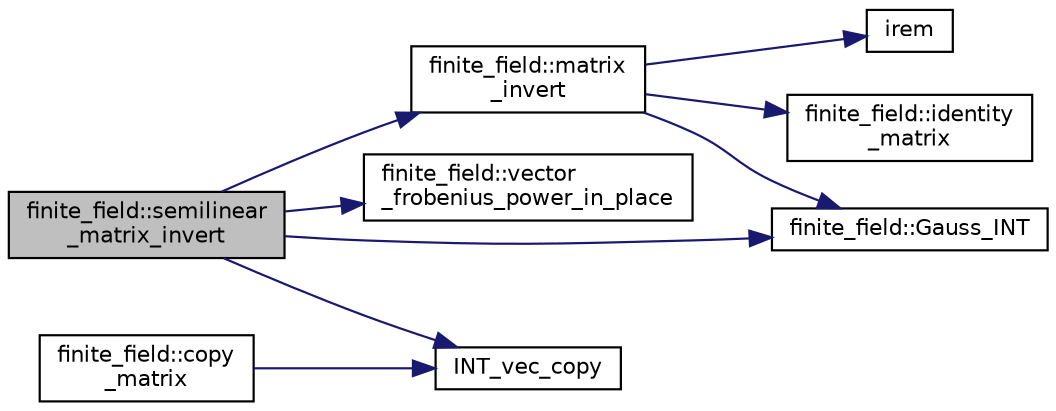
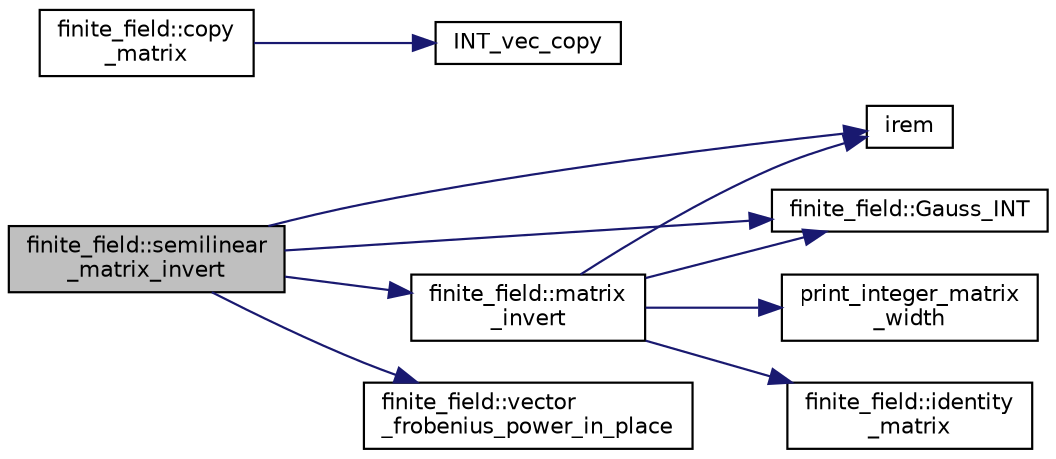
edge "finite_field::semilinear _matrix_invert" -> "INT_vec_copy": now "finite_field::semilinear _matrix_invert" -> "irem"
node "print_integer_matrix _width": added
